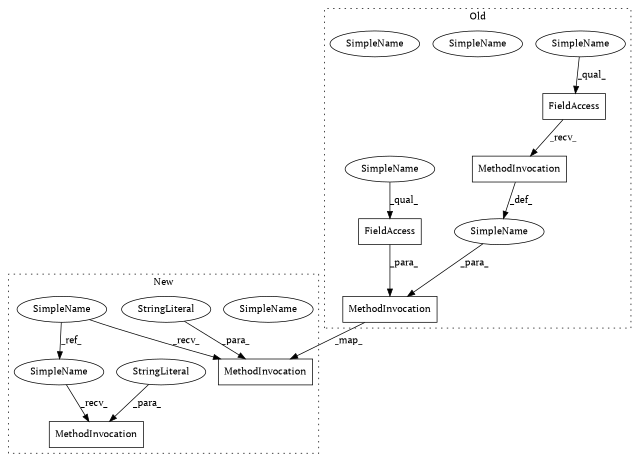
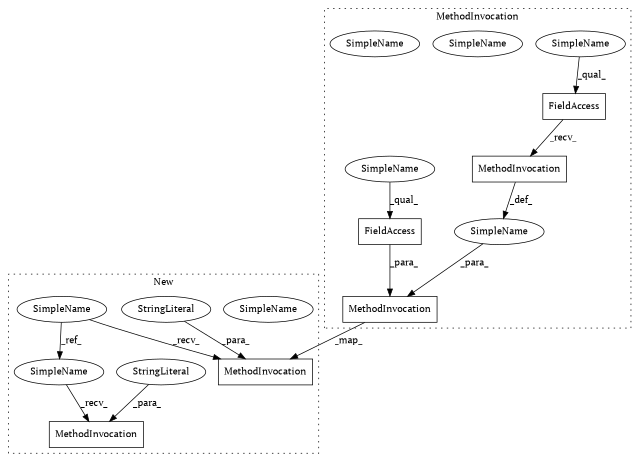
cluster "Old": label "Old" -> "MethodInvocation"
